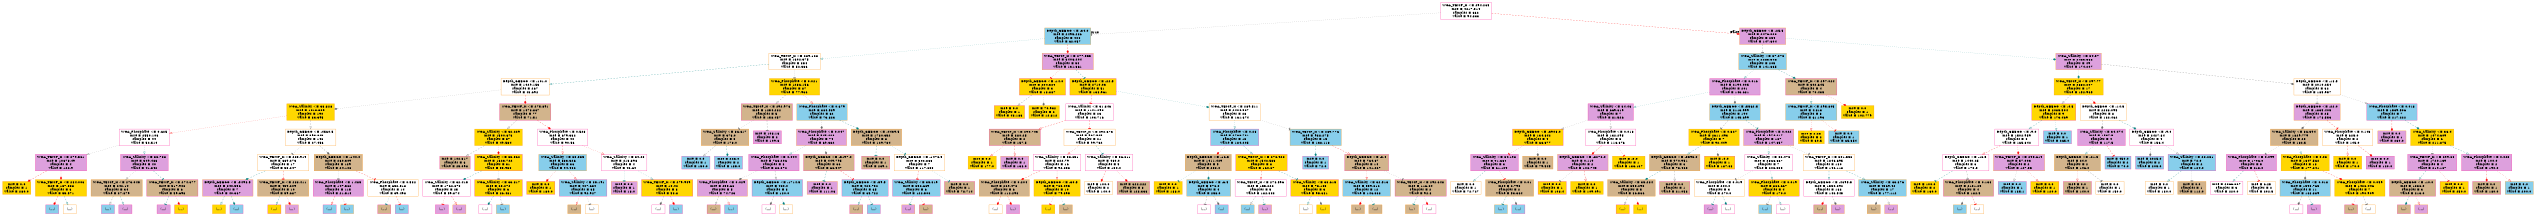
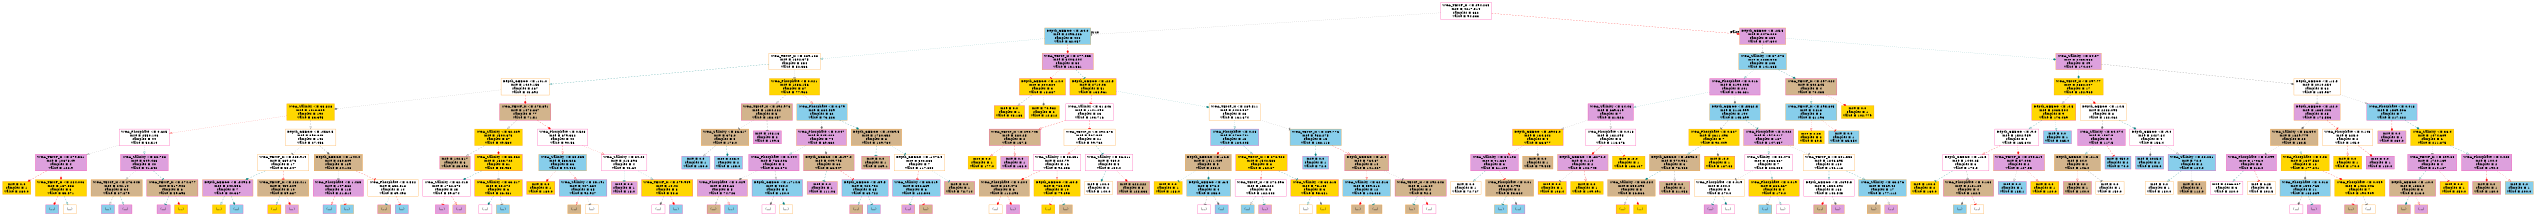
edge "WOA_Salinity <= 36.611 mse = 480.0 samples = 5 value = 130.0" -> "mse = 100.0 samples = 2 value = 140.0": color red -> teal
